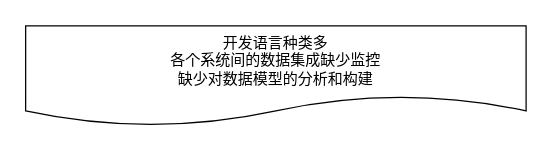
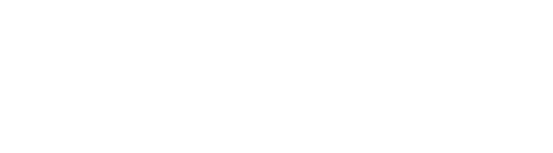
node "开发语言种类多 各个系统间的数据集成缺少监控 缺少对数据模型的分析和构建": removed
